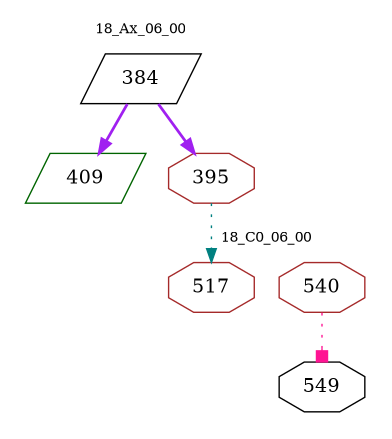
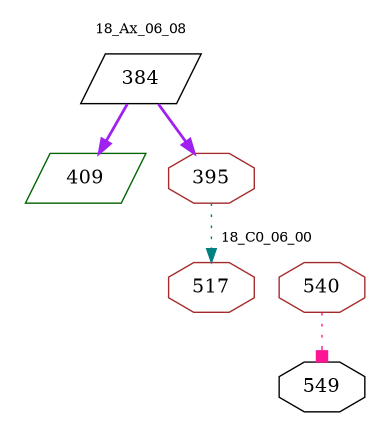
cluster "18_Ax_06_00": label "18_Ax_06_00" -> "18_Ax_06_08"
